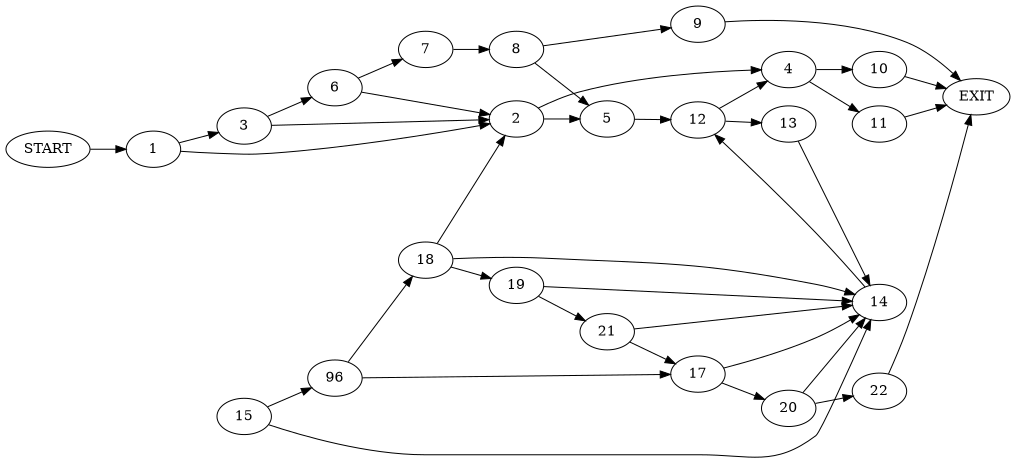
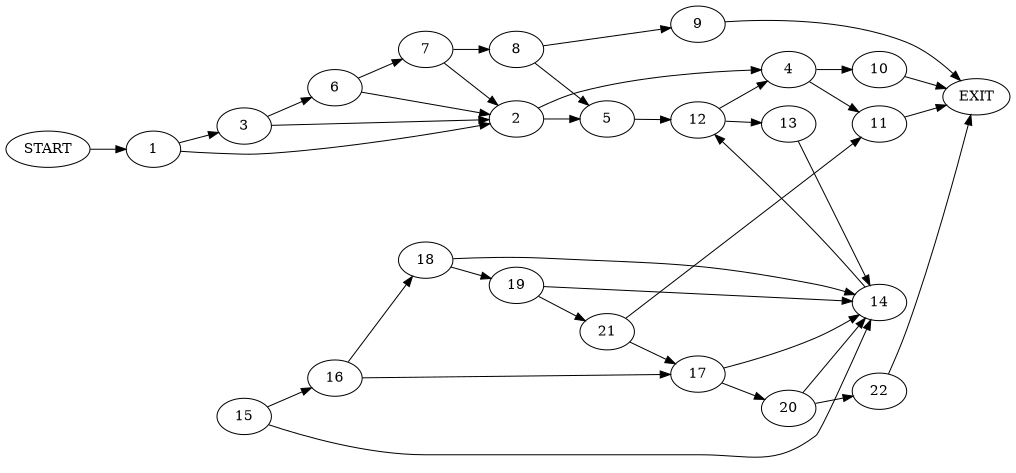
edge "18" -> "2": now "7" -> "2"
edge "21" -> "14": now "21" -> "11"
node "96": label "96" -> "16"
